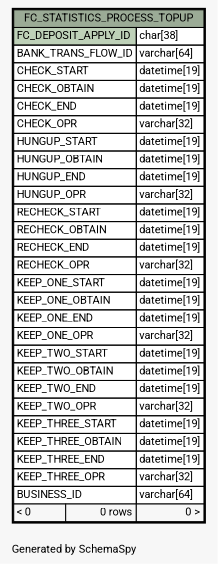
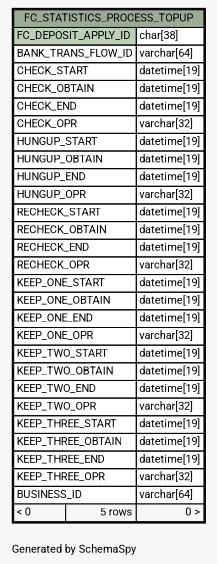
node "FC_STATISTICS_PROCESS_TOPUP": text "0 rows" -> "5 rows"
